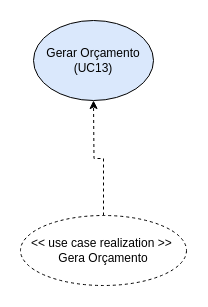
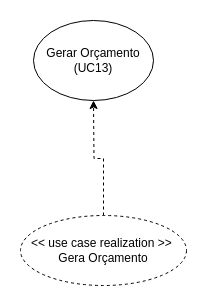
node "Gerar Orçamento (UC13)": fillcolor #dae8fc -> #ffffff
